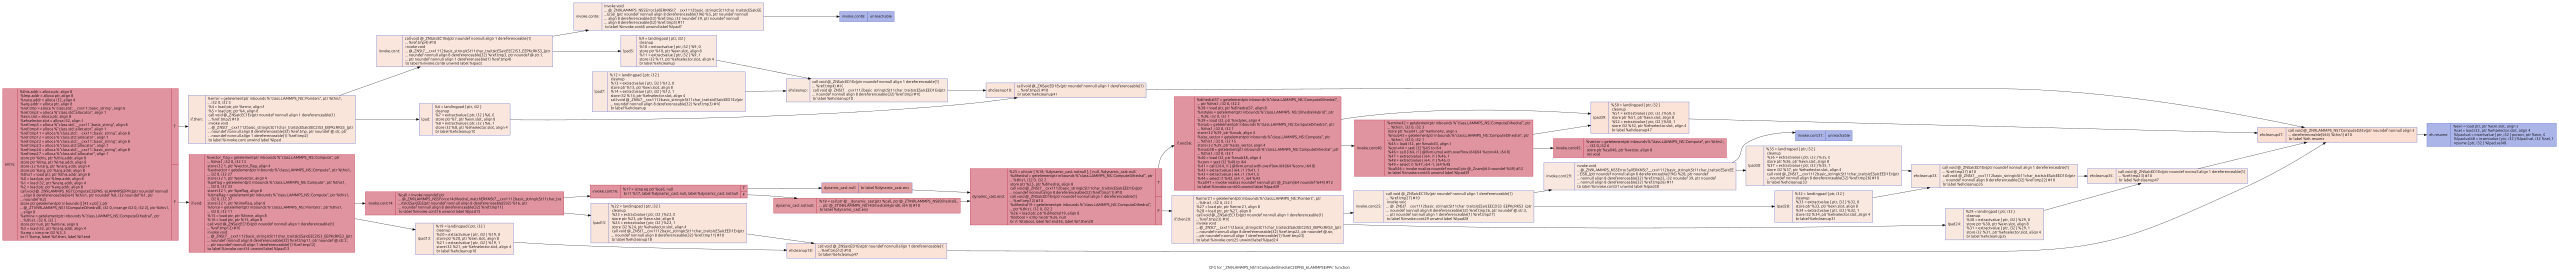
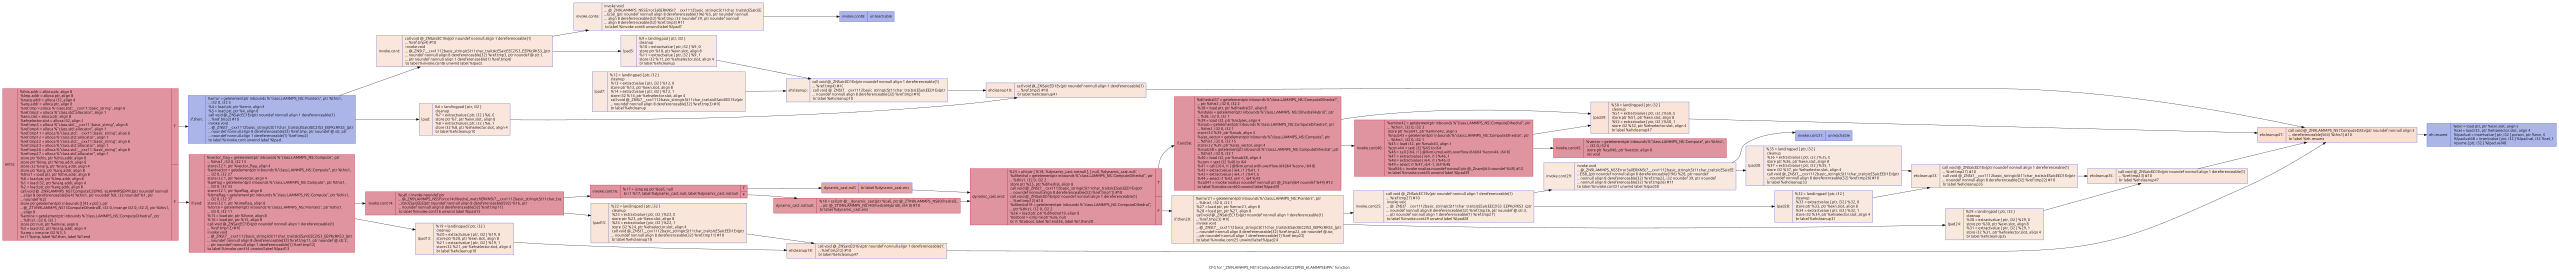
node "if.then:": fillcolor #f4c5ad70 -> #4358cb70
